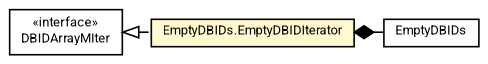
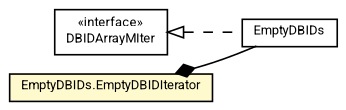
edge "EmptyDBIDs.EmptyDBIDIterator" -> "DBIDArrayMIter": now "EmptyDBIDs" -> "DBIDArrayMIter"
